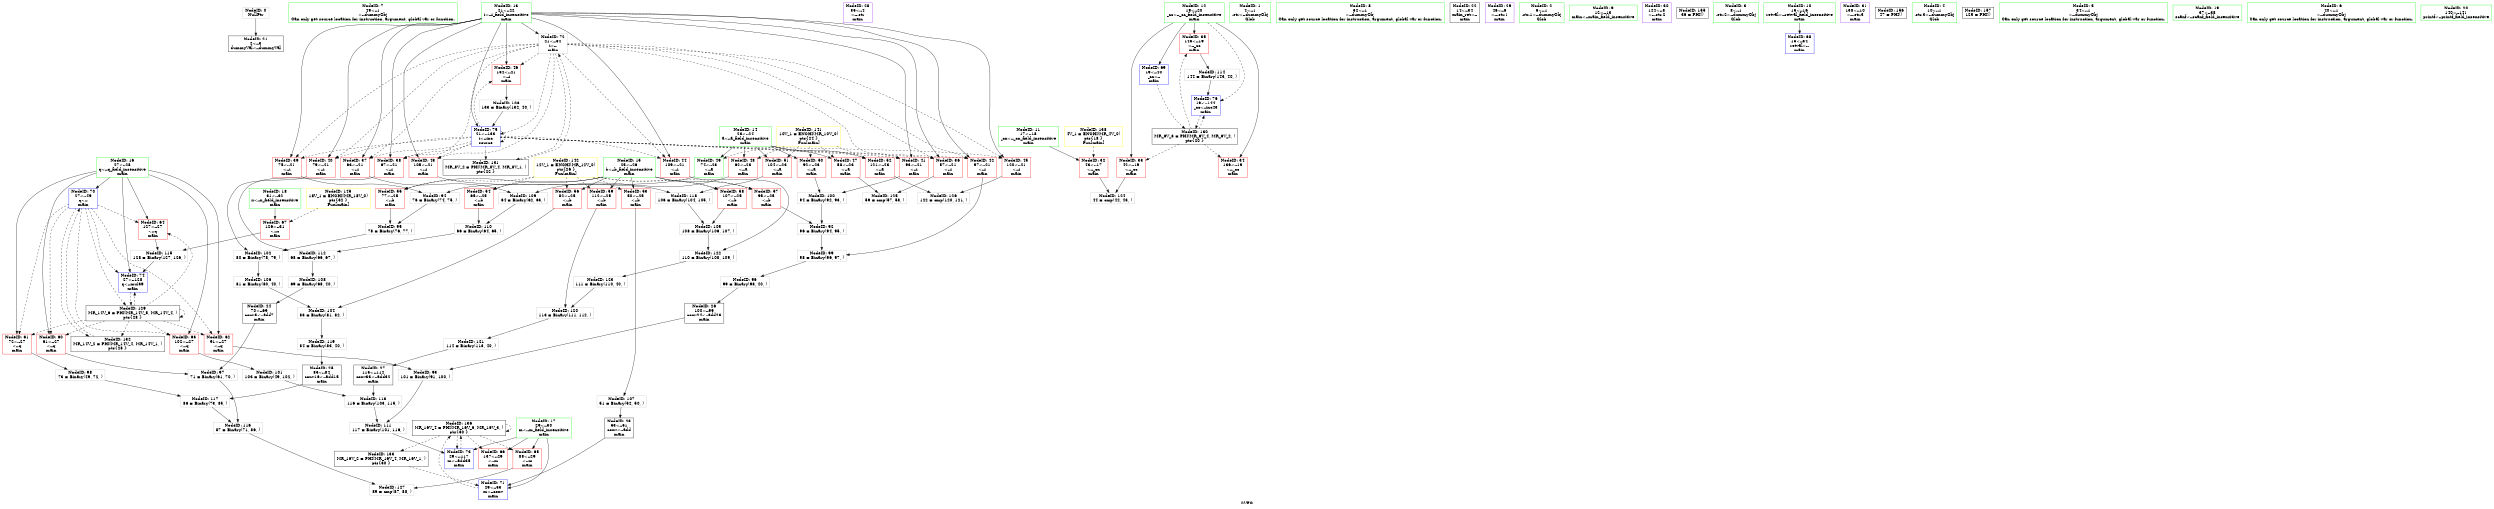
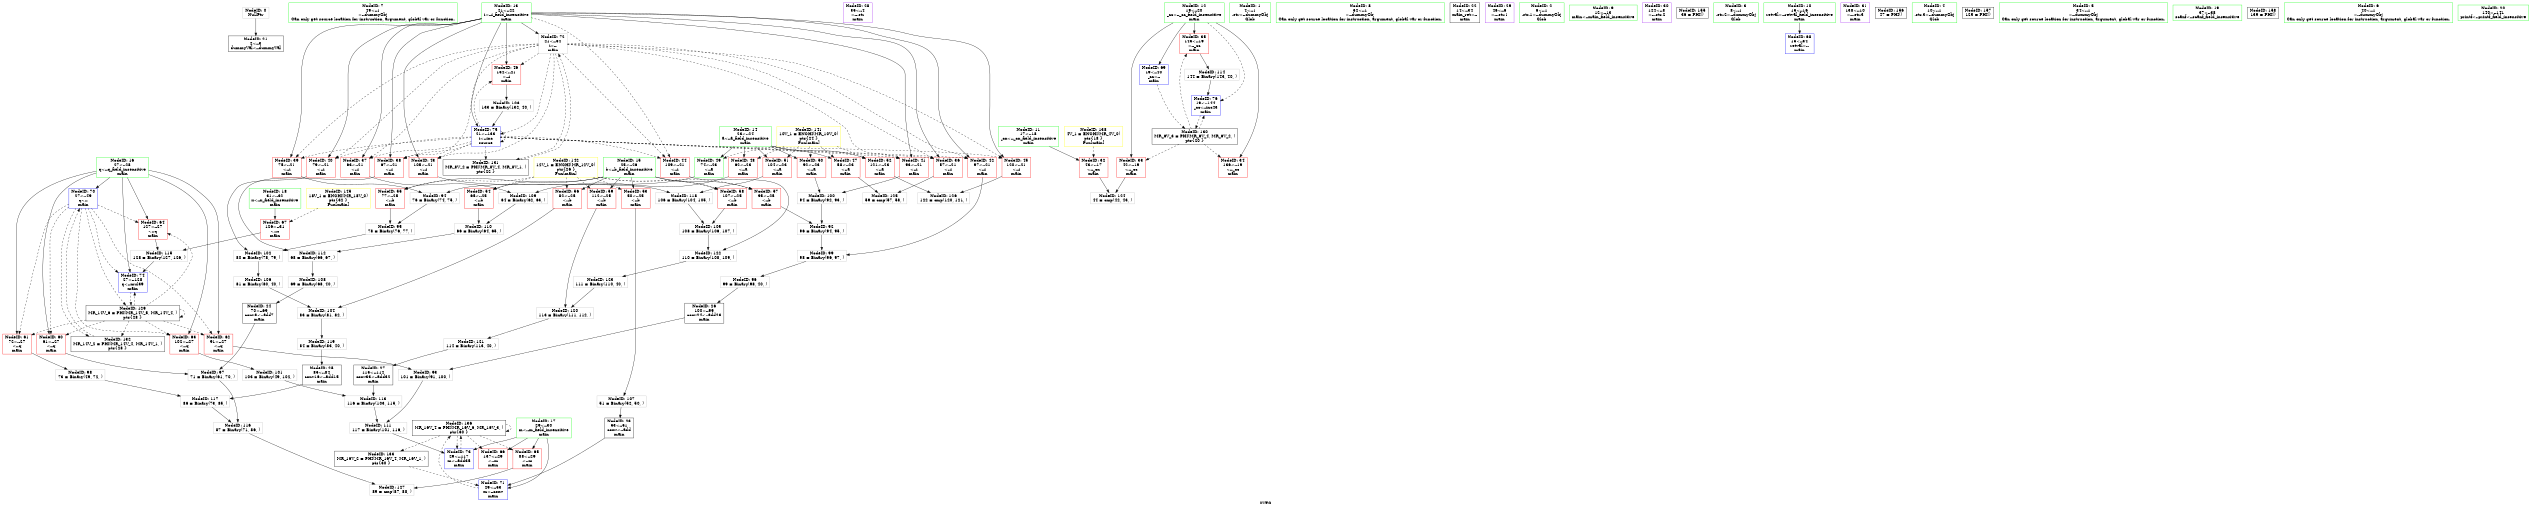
node "NodeID: 158": added
edge "NodeID: 13" -> "NodeID: 44": style solid -> dashed
